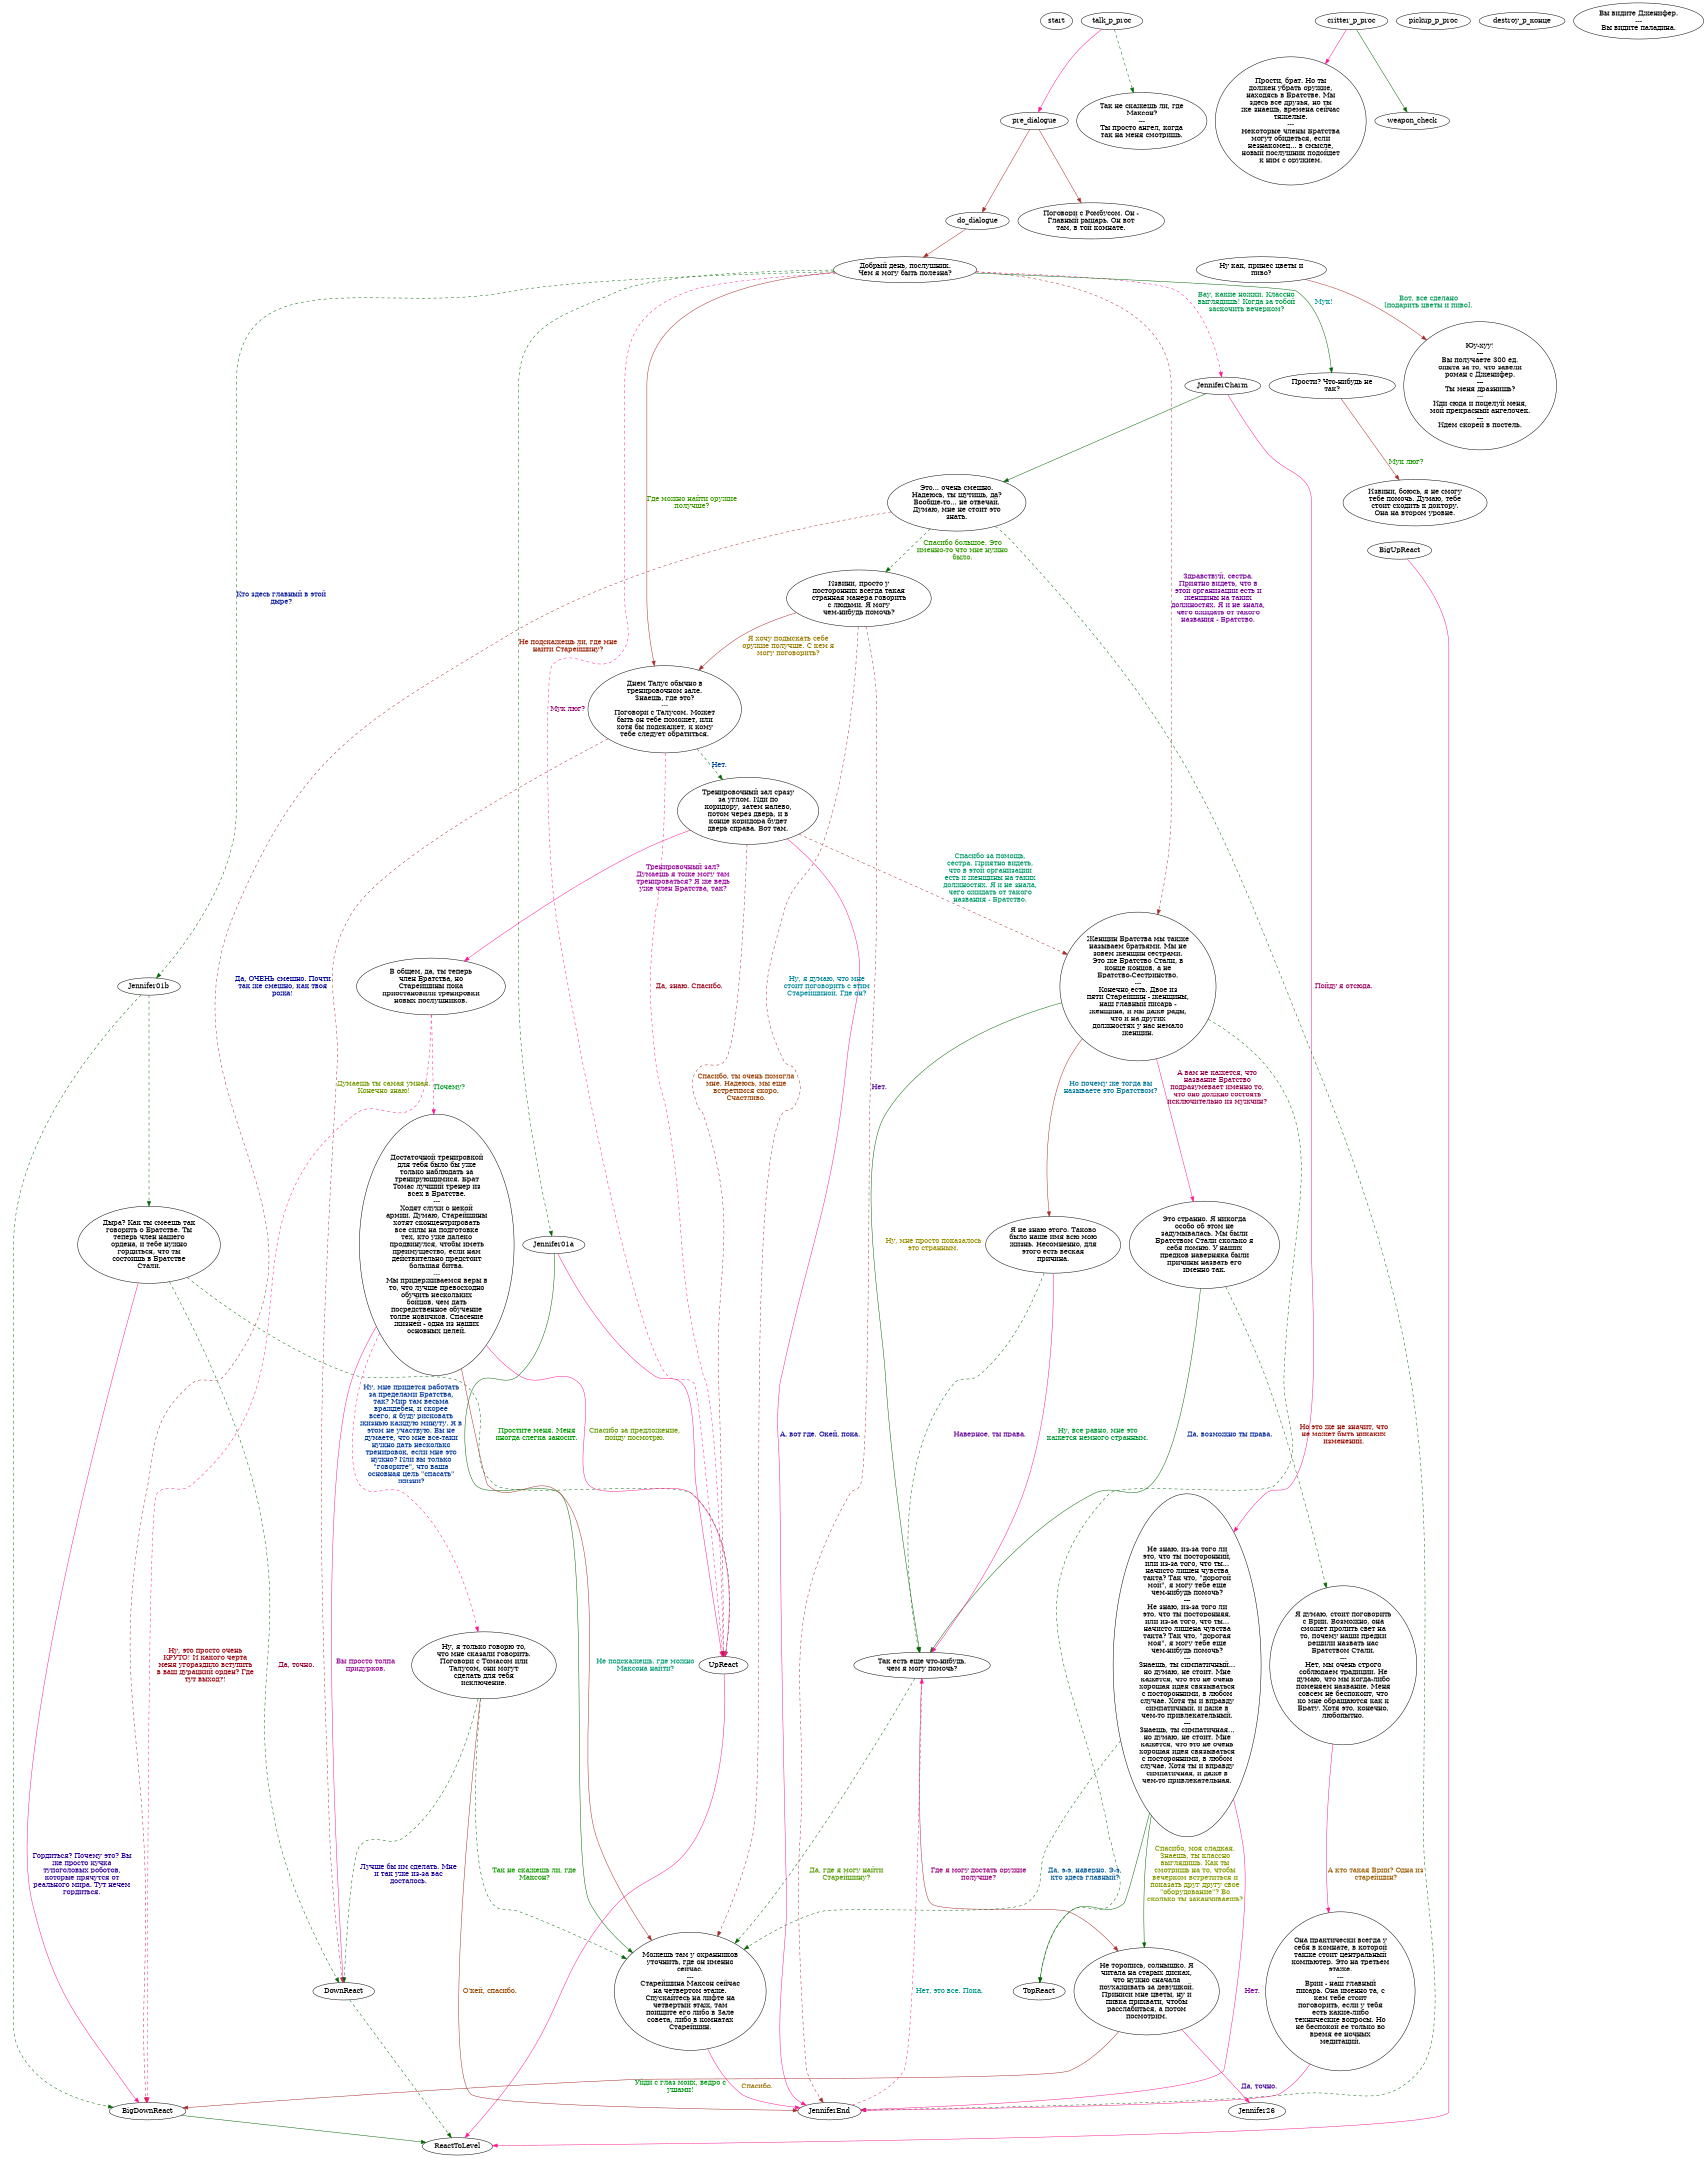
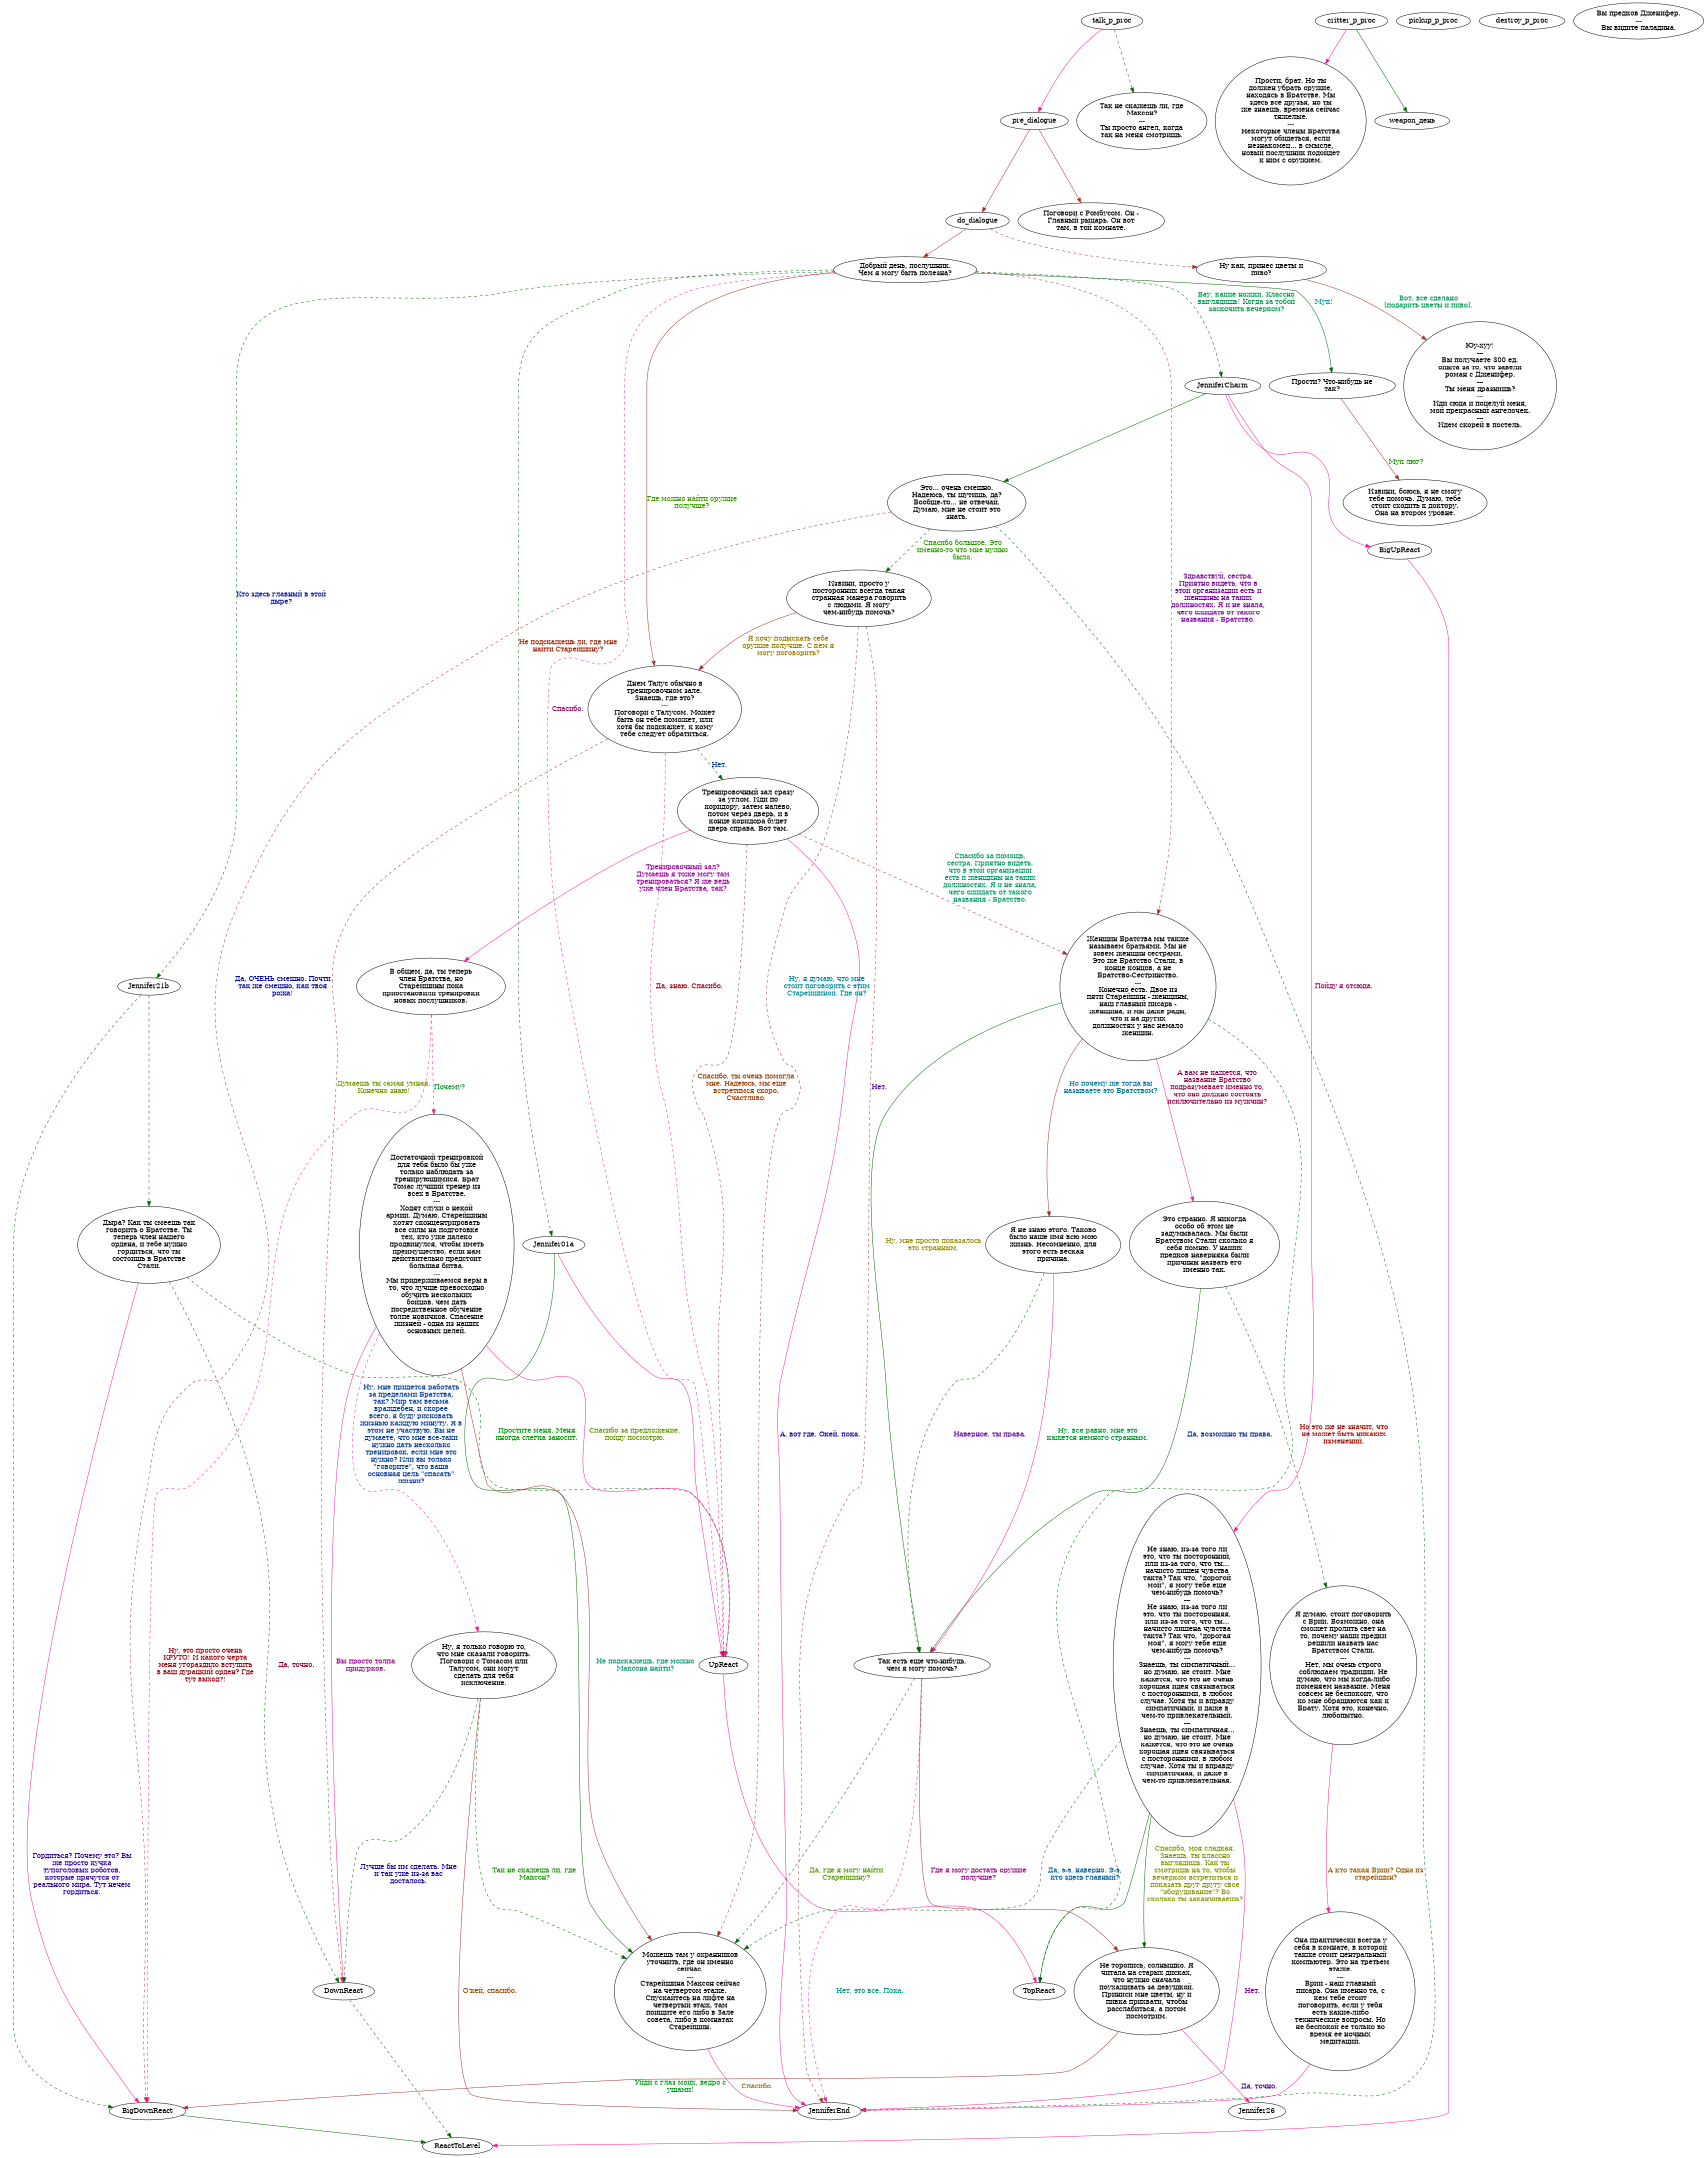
node "start": removed
node "destroy_p_конце": label "destroy_p_конце" -> "destroy_p_proc"
node "Вы видите Дженифер. --- Вы видите паладина.": label "Вы видите Дженифер. --- Вы видите паладина." -> "Вы предков Дженифер. --- Вы видите паладина."
node "weapon_check": label "weapon_check" -> "weapon_день"
edge "do_dialogue" -> "Ну как, принес цветы и пиво?": added
edge "Добрый день, послушник. Чем я могу быть полезна?" -> "JenniferCharm": color deeppink -> darkgreen
edge "JenniferCharm" -> "BigUpReact": added
edge "Добрый день, послушник. Чем я могу быть полезна?" -> "UpReact": label "Мук люг?" -> "Спасибо."
node "Jennifer01b": label "Jennifer01b" -> "Jennifer21b"
edge "UpReact" -> "ReactToLevel": now "UpReact" -> "TopReact"
edge "JenniferEnd" -> "Так есть еще что-нибудь, чем я могу помочь?": reversed
